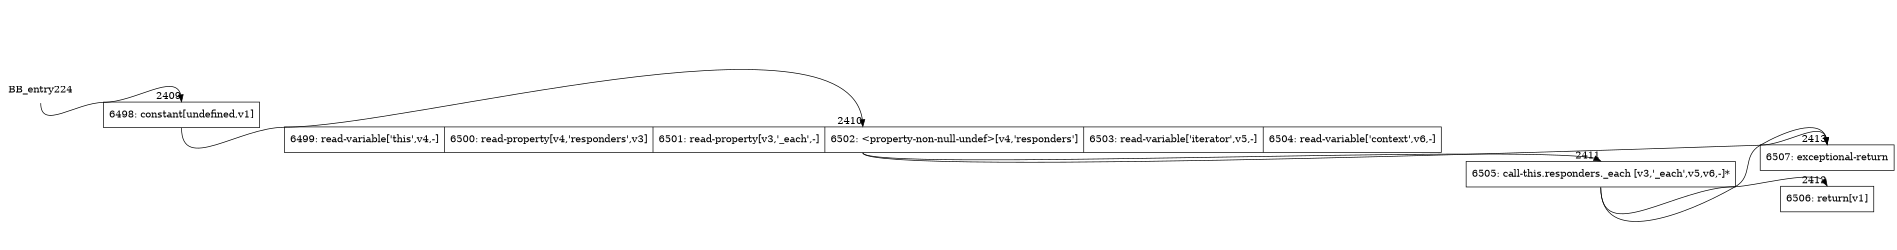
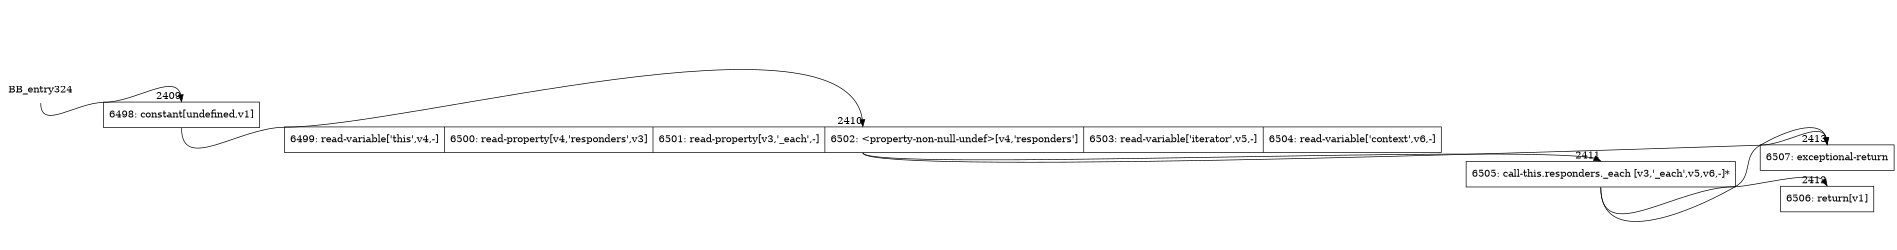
node "BB_entry224": label "BB_entry224" -> "BB_entry324"
